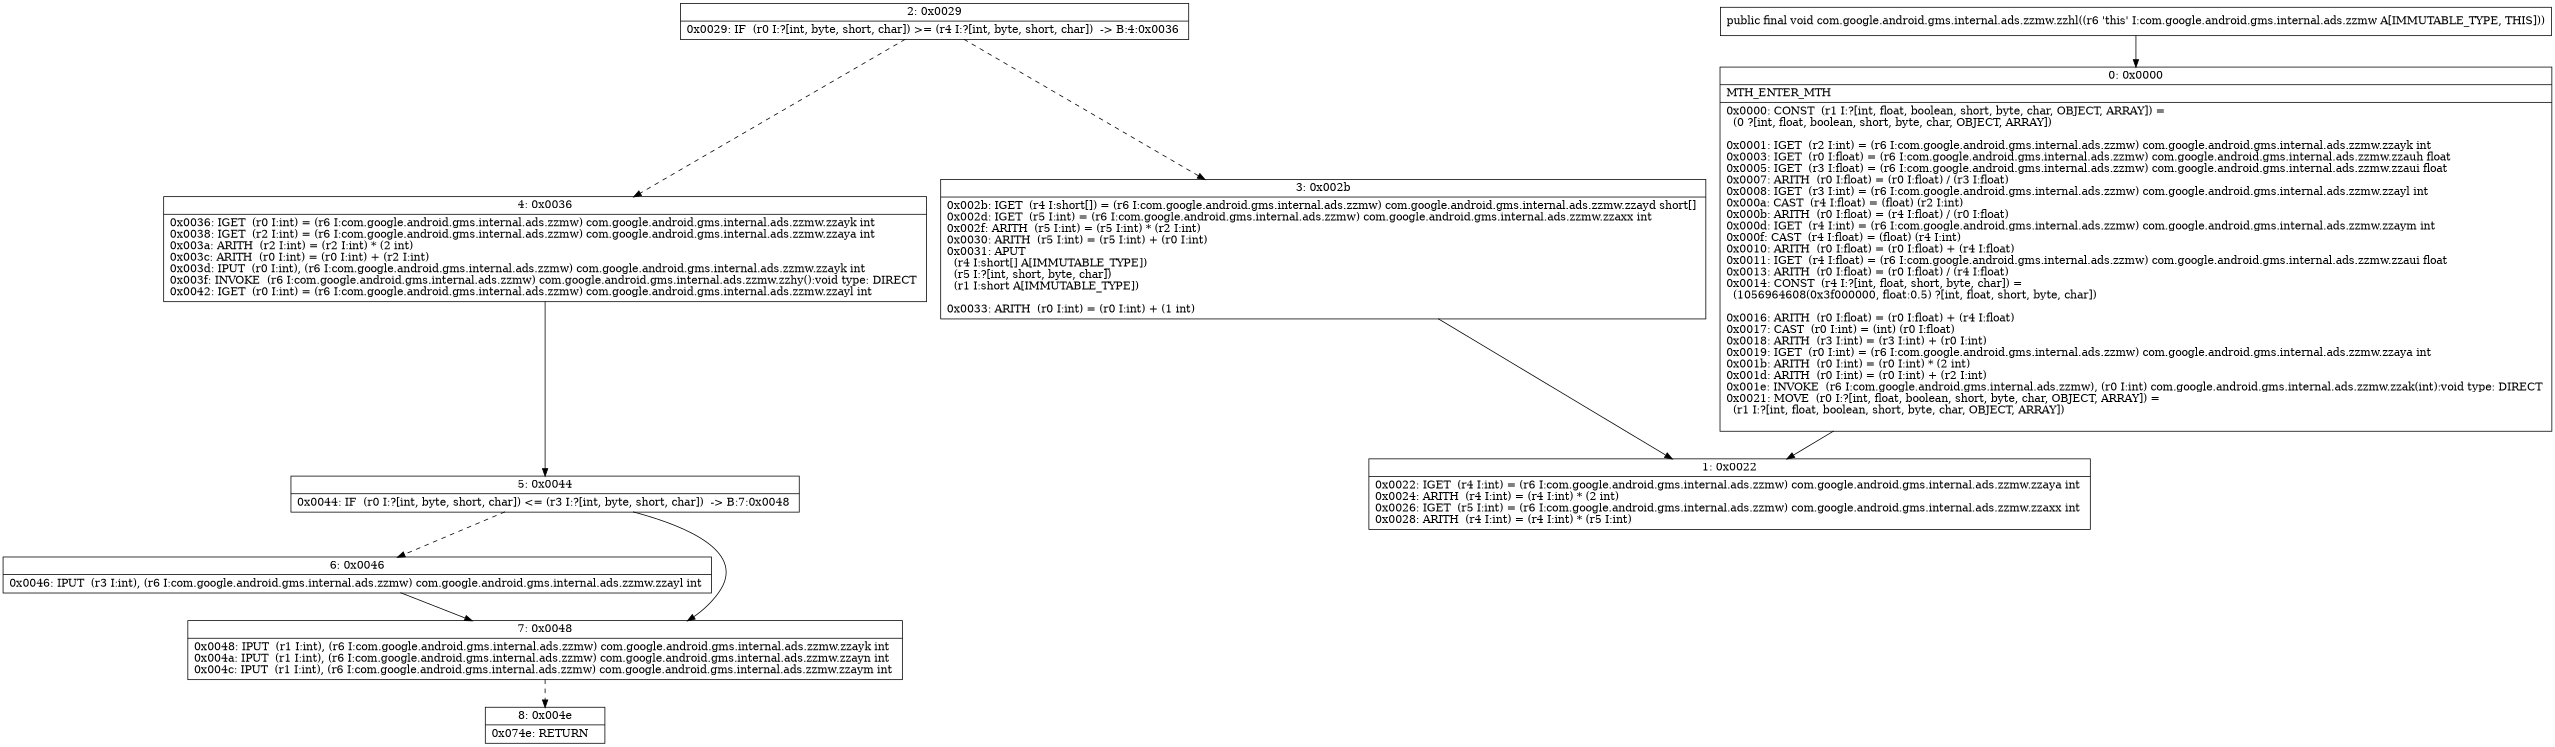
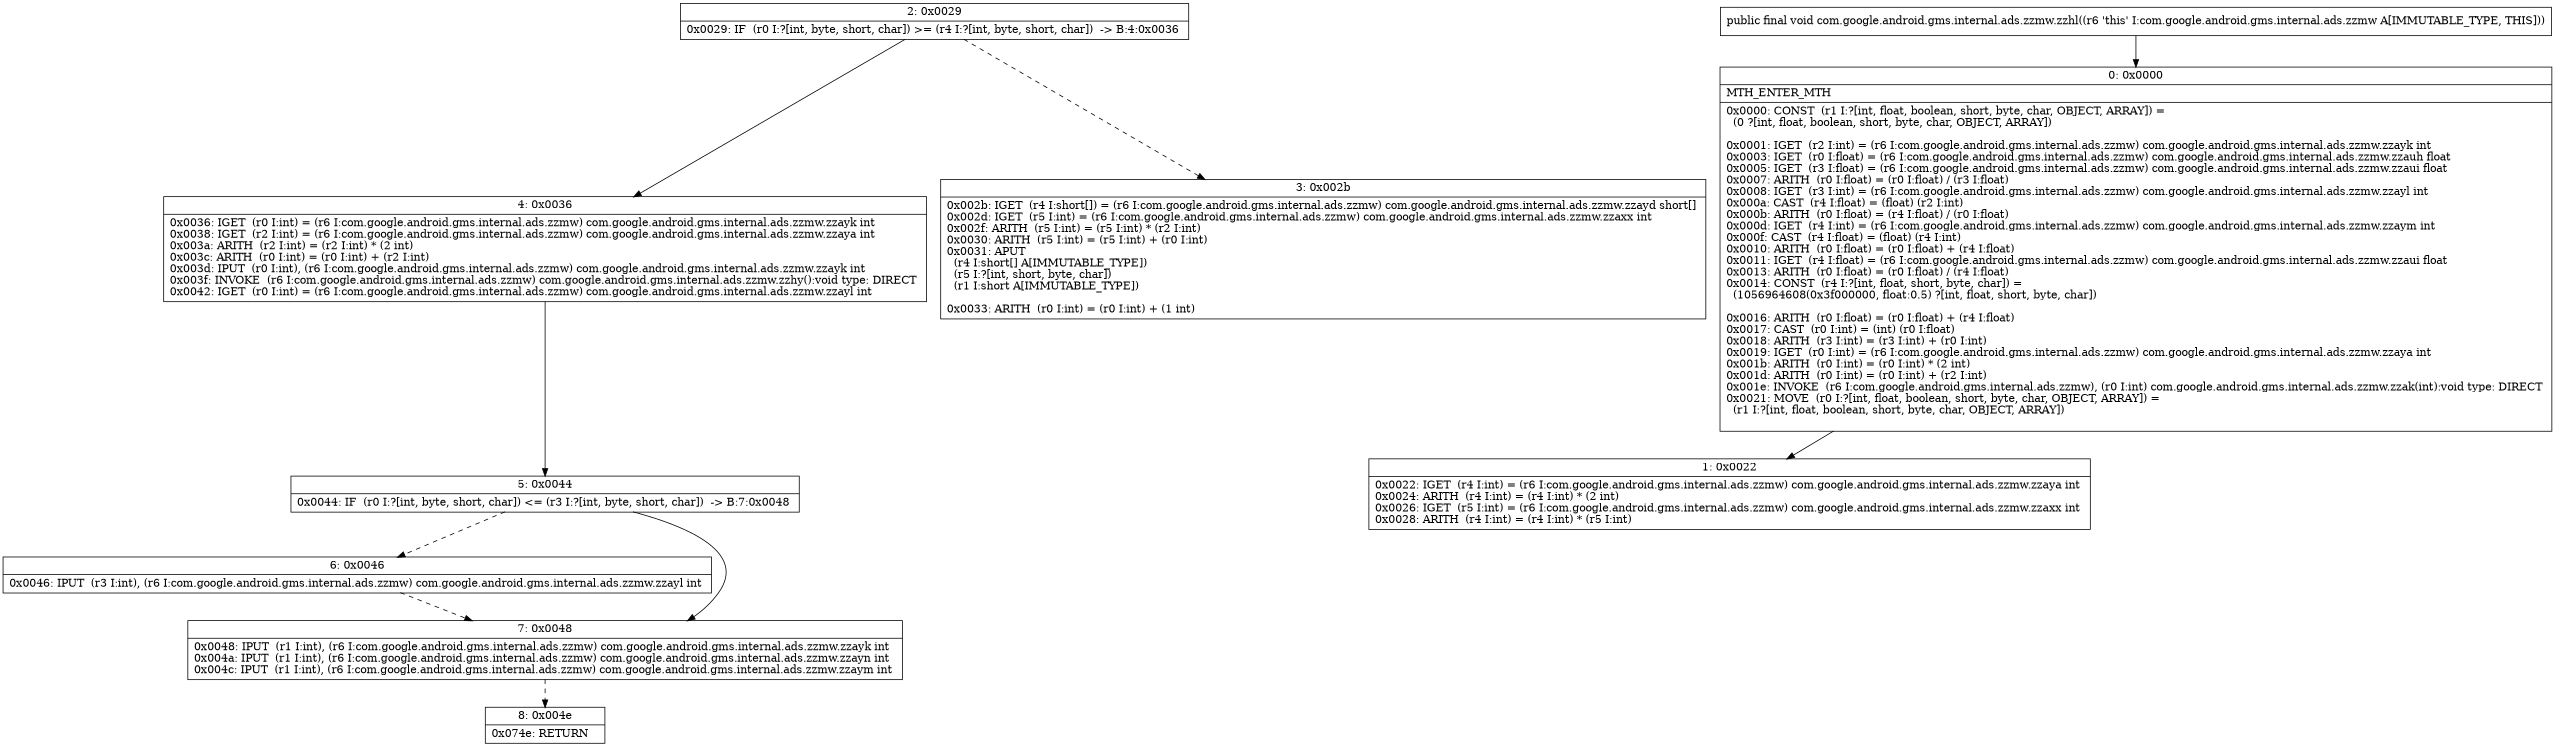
edge "2: 0x0029" -> "4: 0x0036": style dashed -> solid
edge "3: 0x002b" -> "1: 0x0022": removed
edge "6: 0x0046" -> "7: 0x0048": style solid -> dashed
